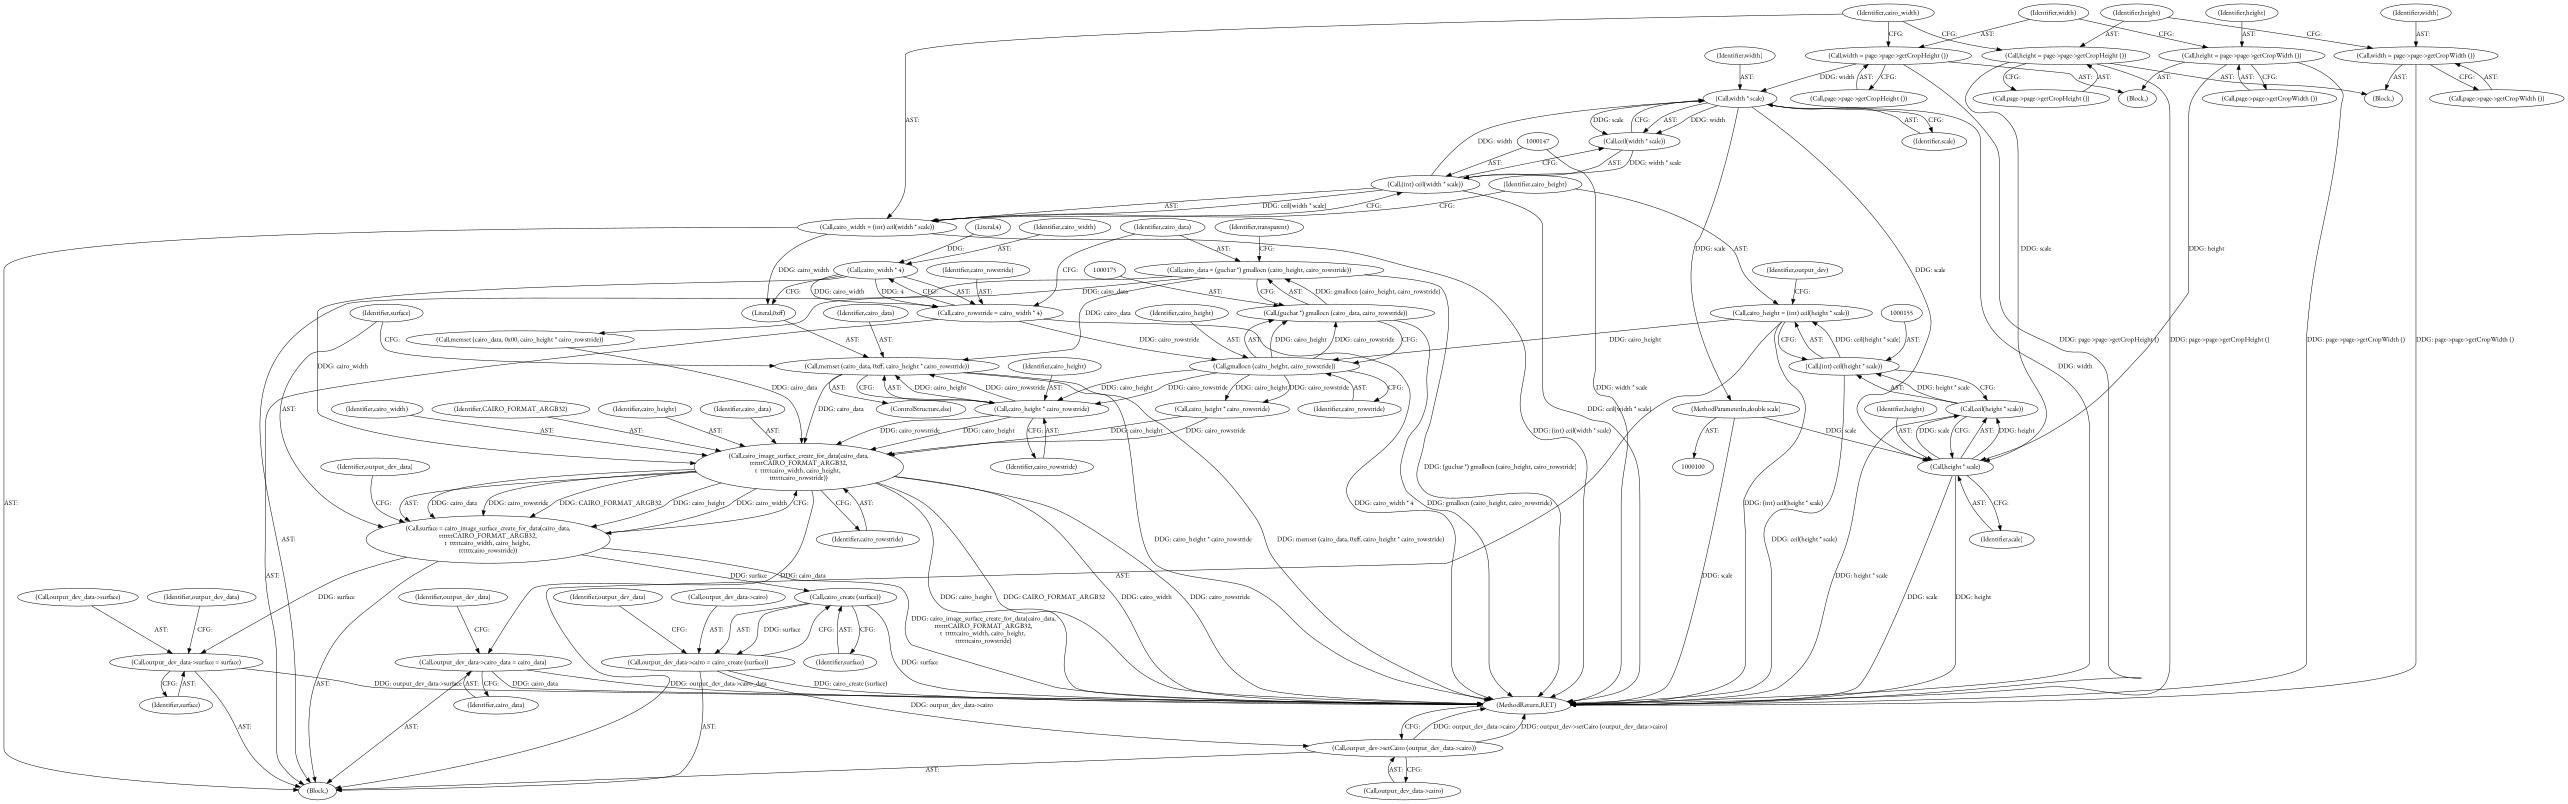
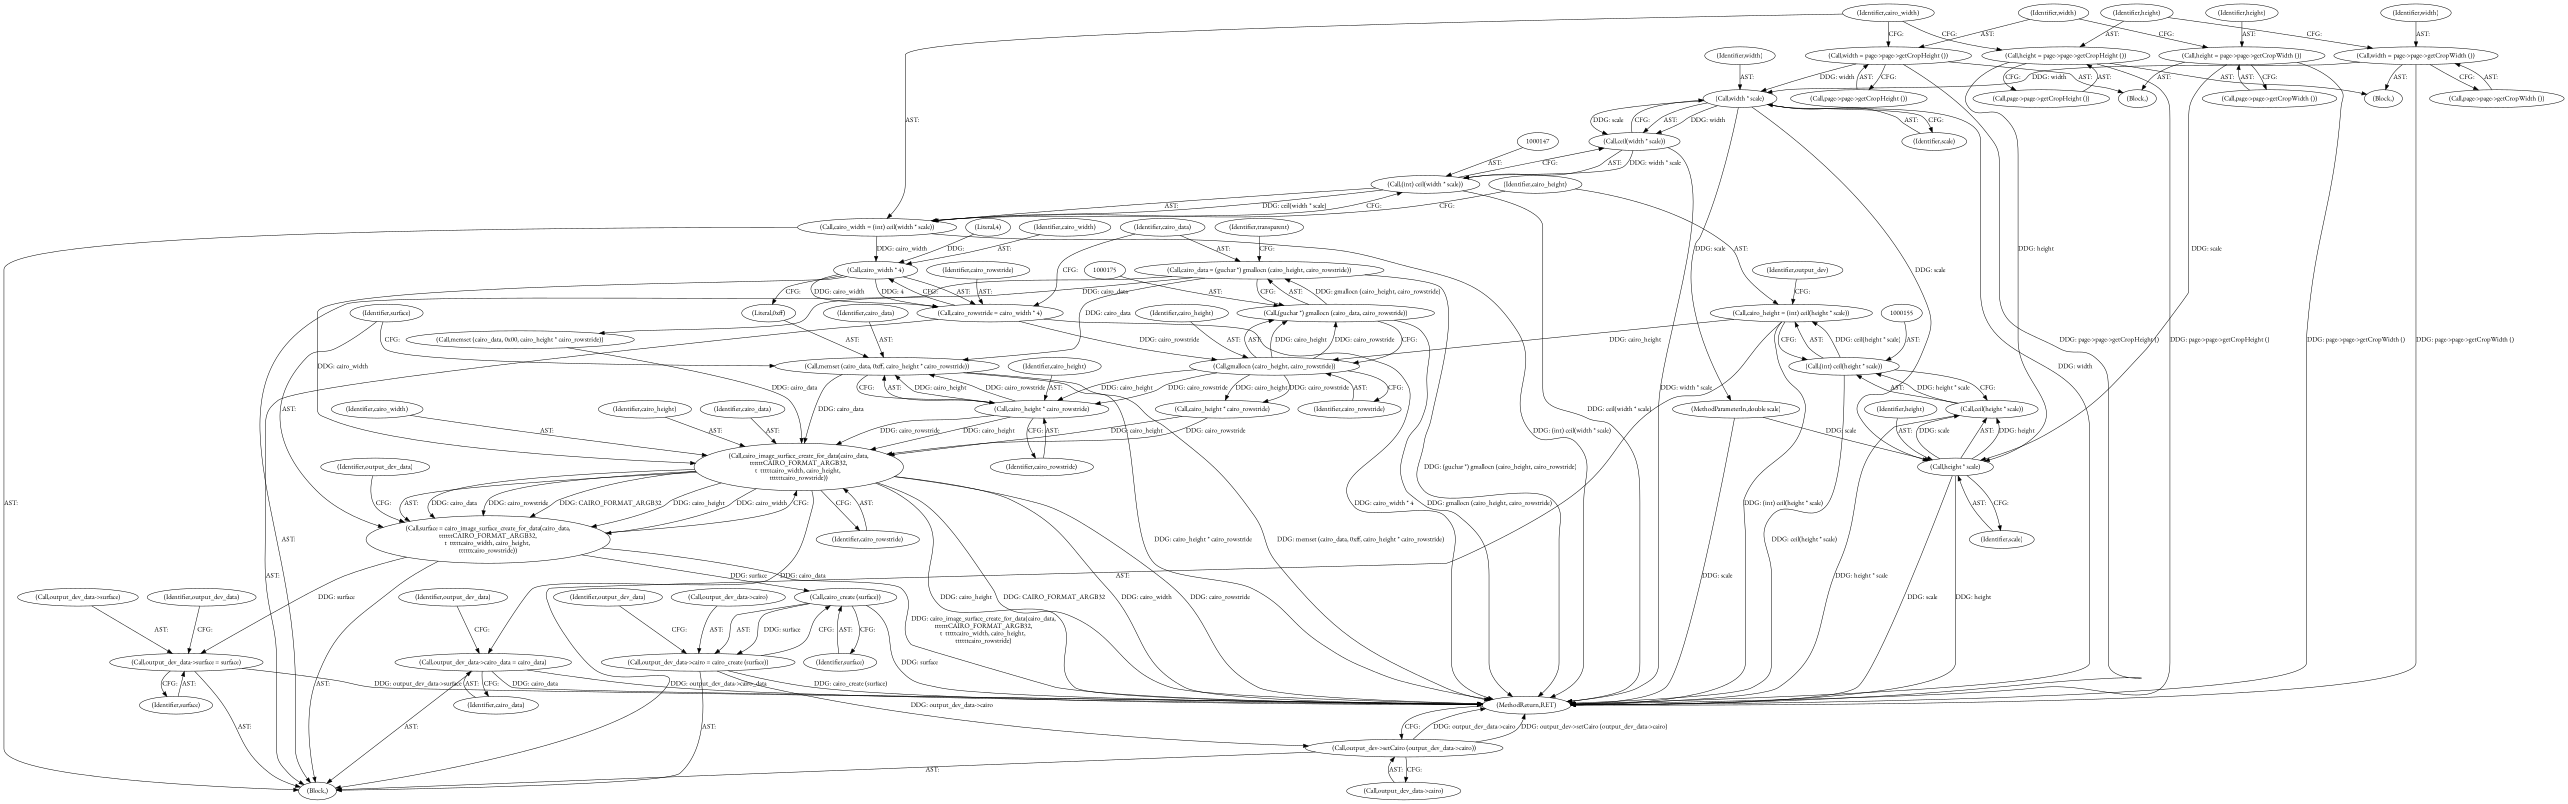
edge "(Call,(int) ceil(width * scale))" -> "(Call,width * scale)": now "(Call,width = page->page->getCropWidth ())" -> "(Call,width * scale)"
edge "(Call,height = page->page->getCropHeight ())" -> "(Call,height * scale)": label "DDG: scale" -> "DDG: height"
edge "(Call,height = page->page->getCropWidth ())" -> "(Call,height * scale)": label "DDG: height" -> "DDG: scale"
edge "(Call,cairo_width = (int) ceil(width * scale))" -> "(Literal,0xff)": now "(Call,cairo_width = (int) ceil(width * scale))" -> "(Call,cairo_width * 4)"
node "(Identifier,CAIRO_FORMAT_ARGB32)": removed
node "(ControlStructure,else)": removed
edge "1000147" -> "(MethodReturn,RET)": now "(Call,ceil(width * scale))" -> "(MethodReturn,RET)"
edge "(Call,ceil(height * scale))" -> "(Call,height * scale)": removed, label "CFG:"
node "1000100": removed
